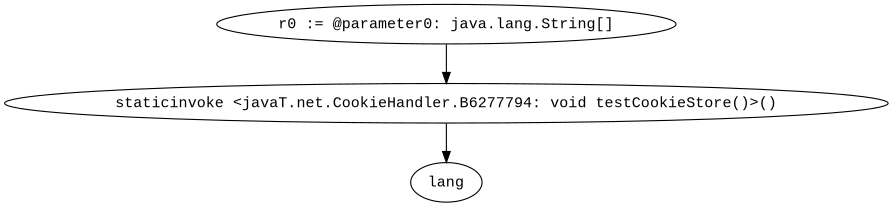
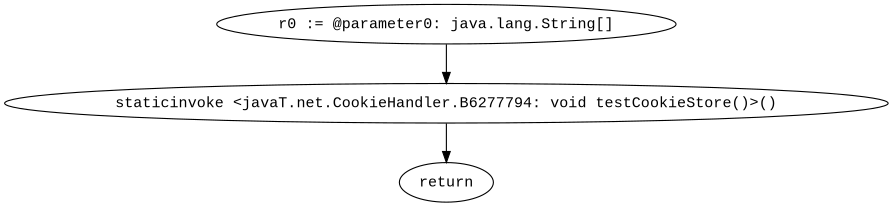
node "lang": label "lang" -> "return"
